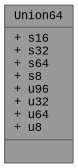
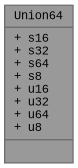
node "Union64": text "+ u96" -> "+ u16"
